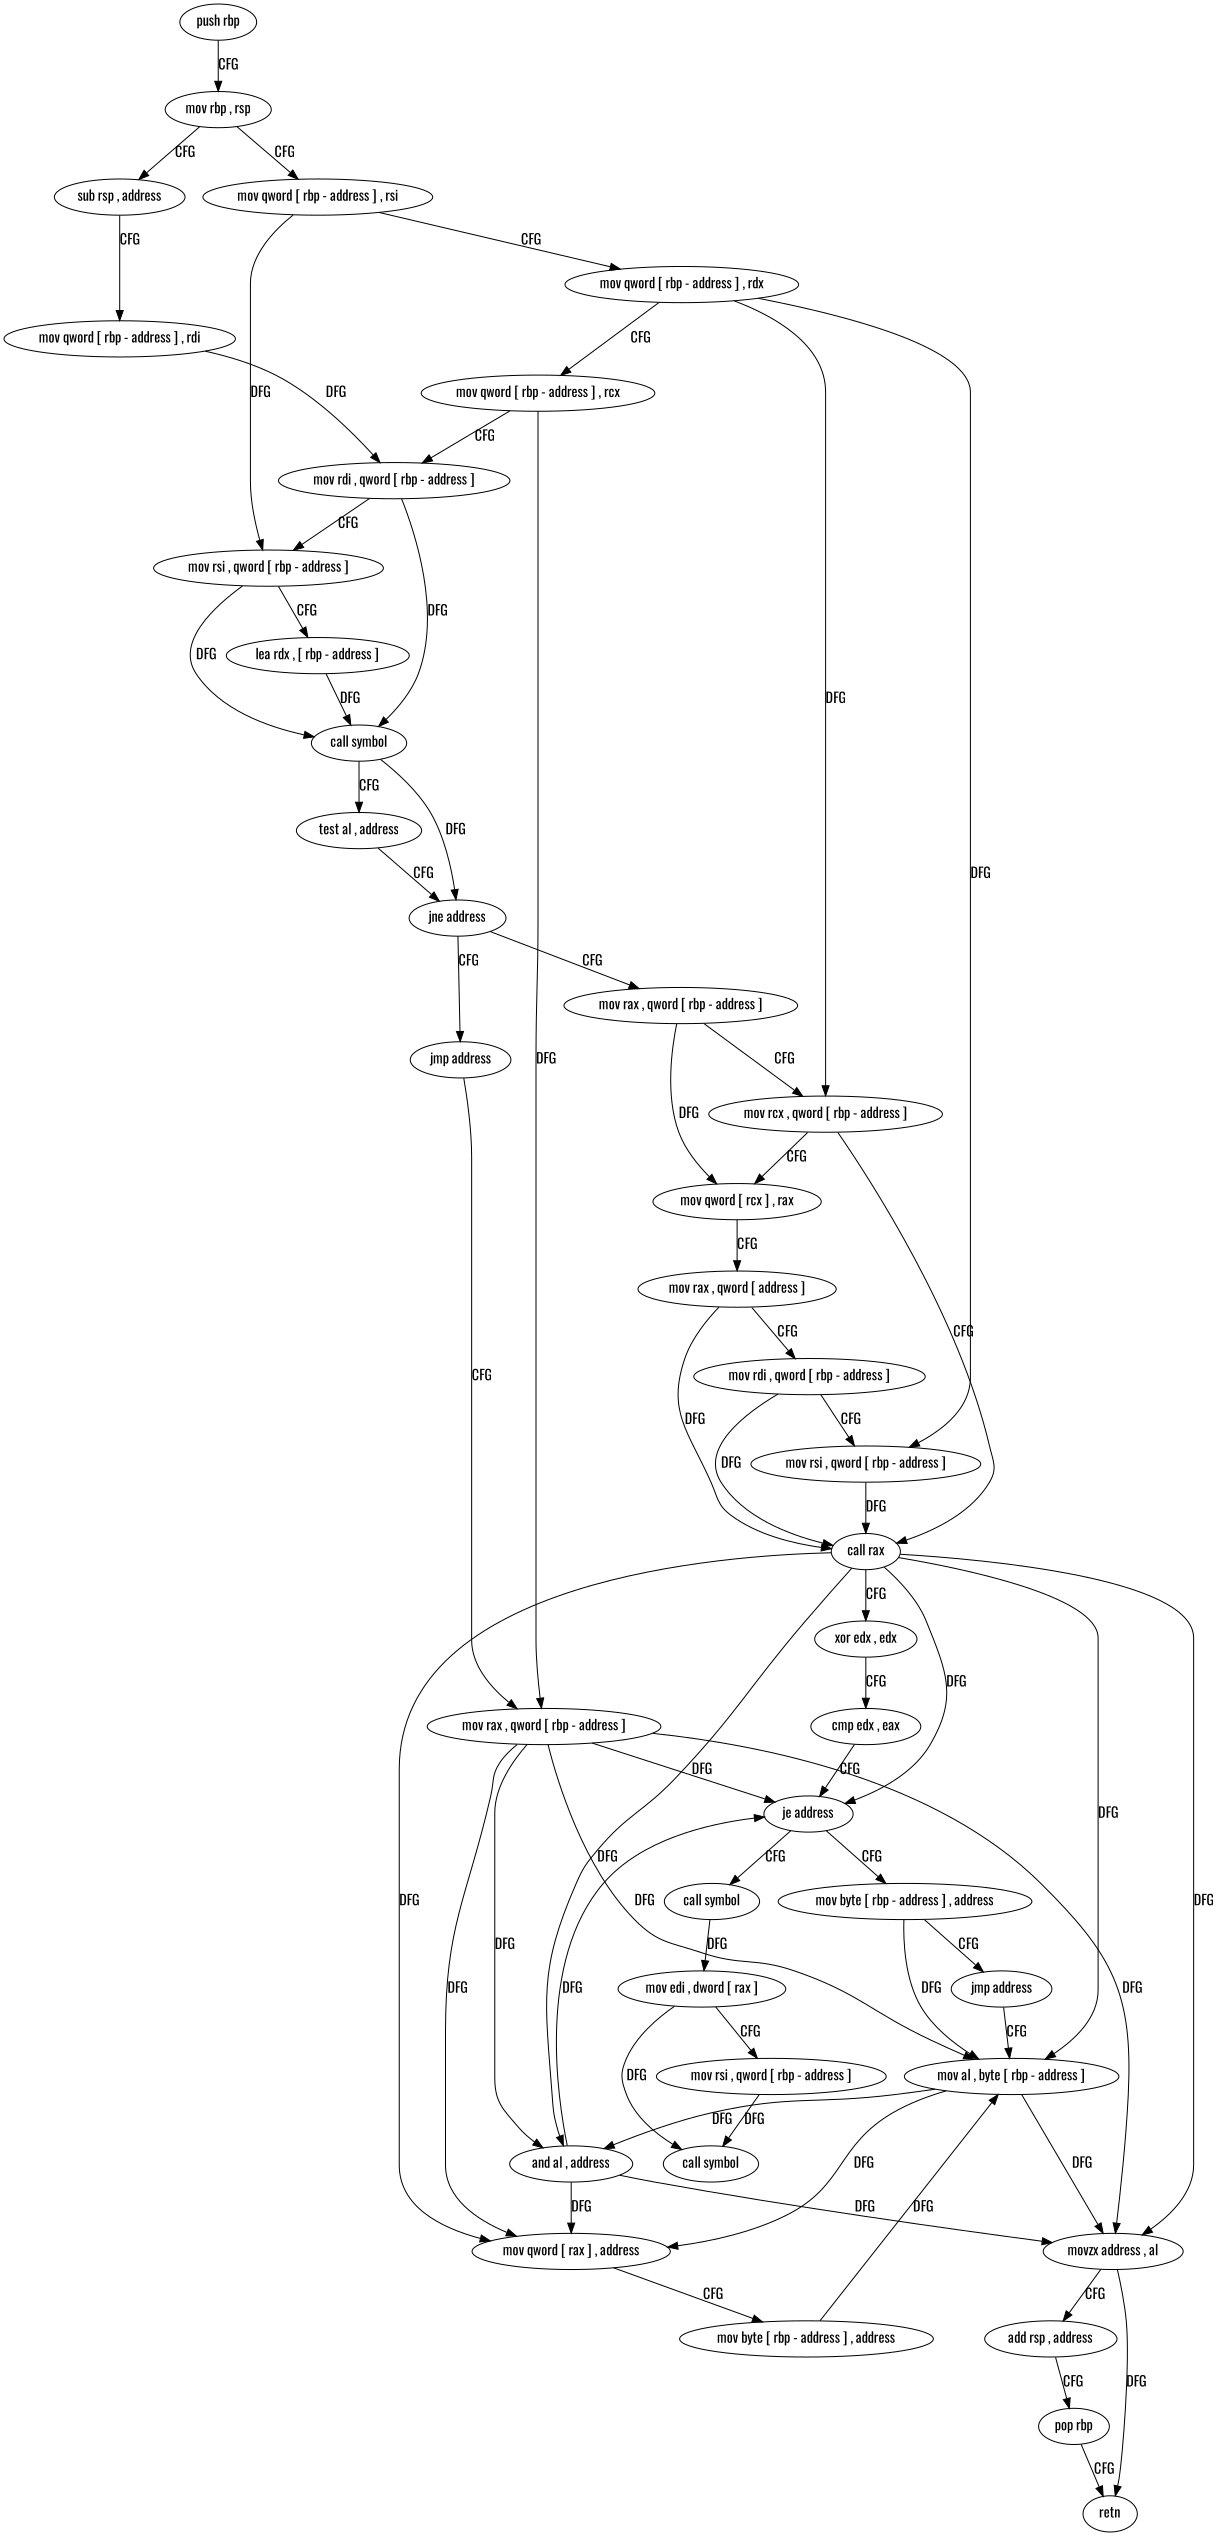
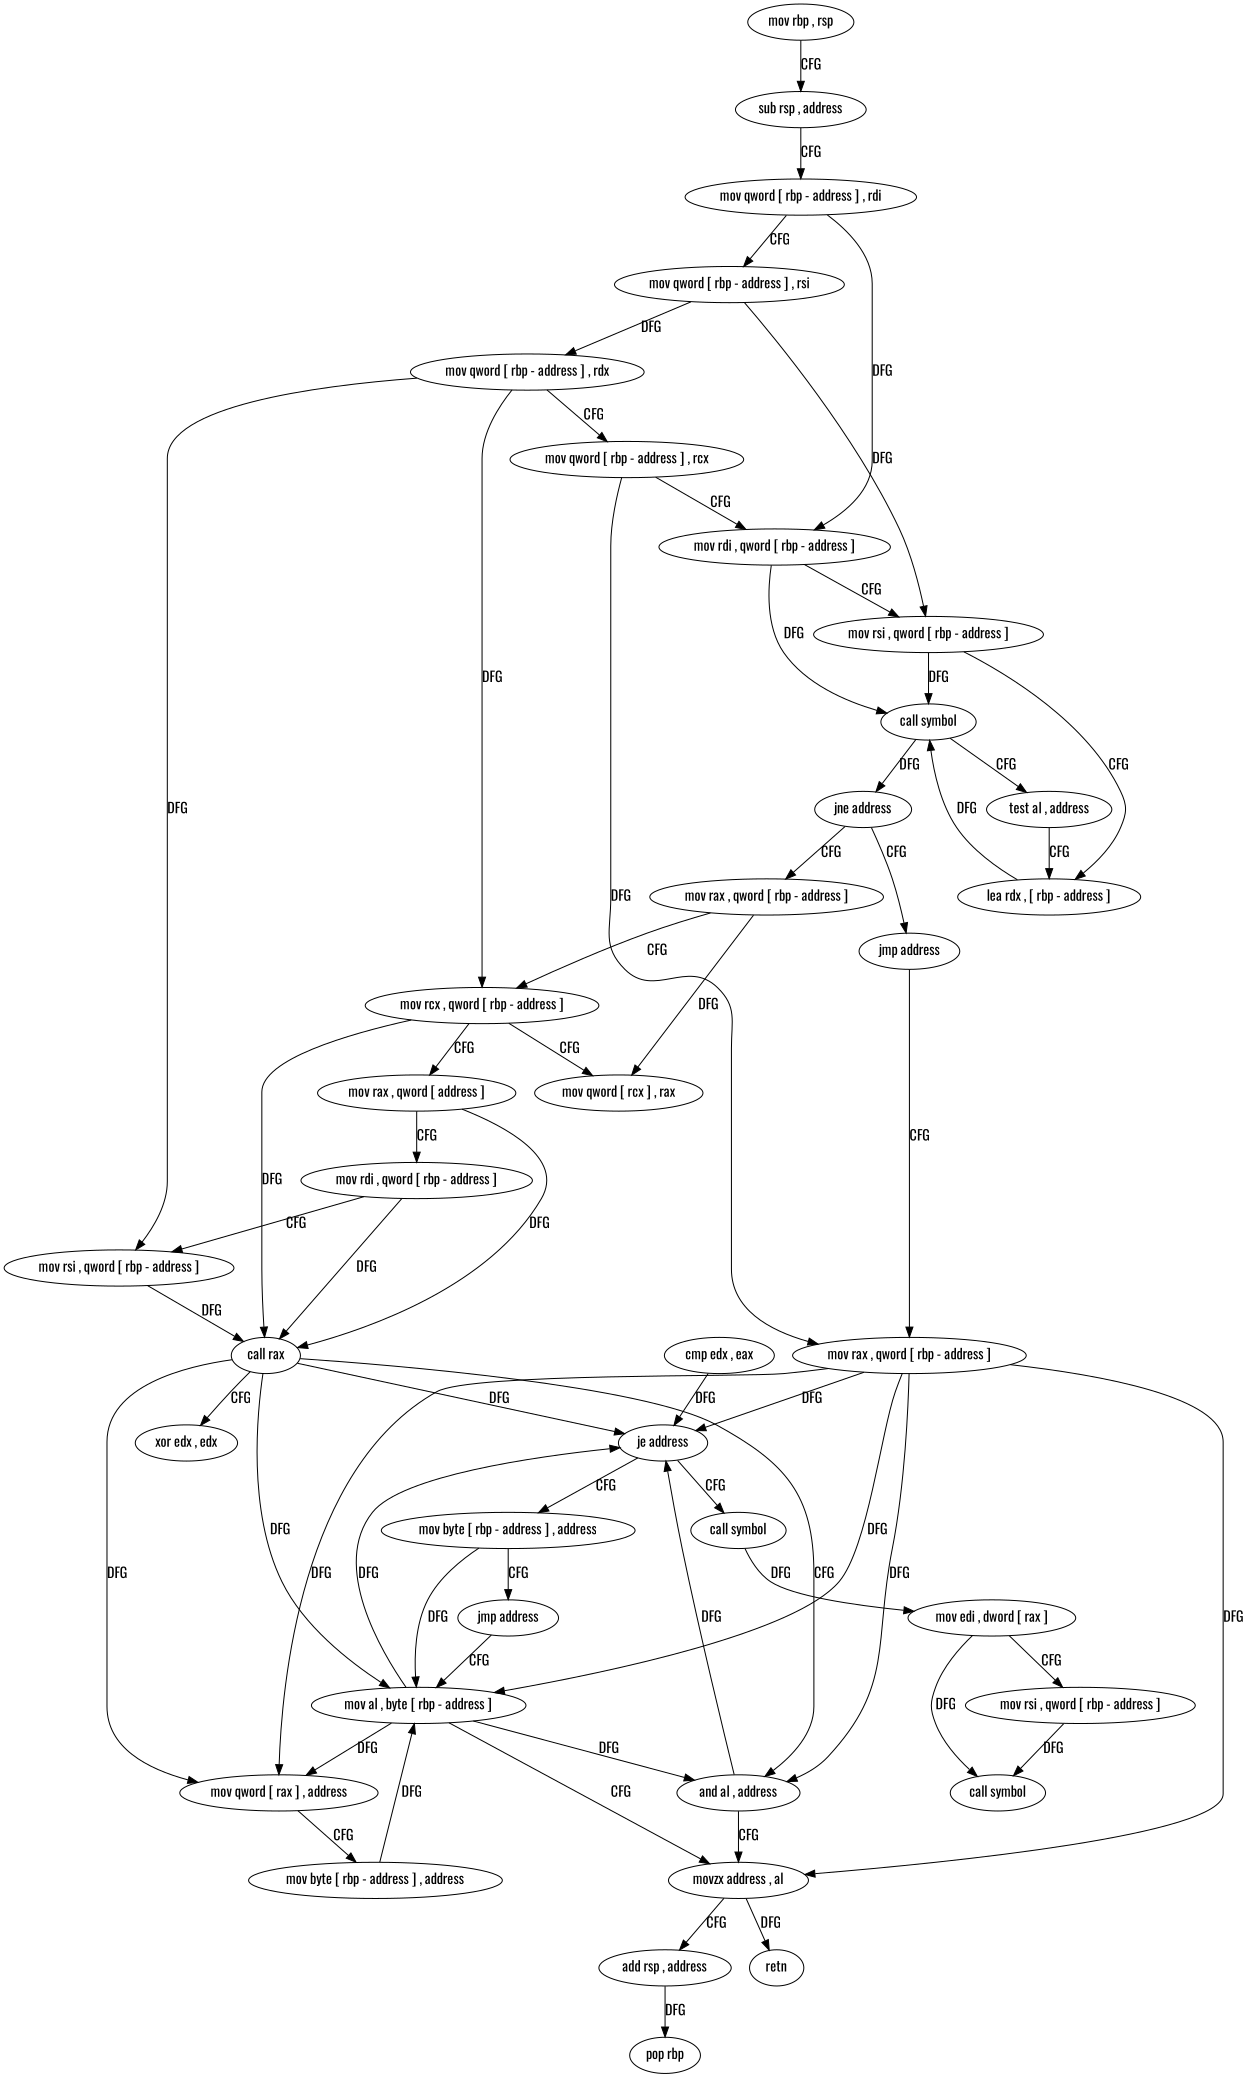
node "push rbp": removed
edge "mov rbp , rsp" -> "mov qword [ rbp - address ] , rsi": now "mov qword [ rbp - address ] , rdi" -> "mov qword [ rbp - address ] , rsi"
edge "mov qword [ rbp - address ] , rsi" -> "mov qword [ rbp - address ] , rdx": label "CFG" -> "DFG"
edge "test al , address" -> "jne address": now "test al , address" -> "lea rdx , [ rbp - address ]"
edge "mov qword [ rcx ] , rax" -> "mov rax , qword [ address ]": now "mov rcx , qword [ rbp - address ]" -> "mov rax , qword [ address ]"
edge "mov rcx , qword [ rbp - address ]" -> "call rax": label "CFG" -> "DFG"
edge "mov al , byte [ rbp - address ]" -> "je address": added, label "DFG"
edge "xor edx , edx" -> "cmp edx , eax": removed, label "CFG"
edge "cmp edx , eax" -> "je address": label "CFG" -> "DFG"
edge "call rax" -> "movzx address , al": removed, label "DFG"
edge "call rax" -> "and al , address": label "DFG" -> "CFG"
edge "mov al , byte [ rbp - address ]" -> "movzx address , al": label "DFG" -> "CFG"
edge "and al , address" -> "mov qword [ rax ] , address": removed, label "DFG"
edge "and al , address" -> "movzx address , al": label "DFG" -> "CFG"
edge "add rsp , address" -> "pop rbp": label "CFG" -> "DFG"
edge "pop rbp" -> "retn": removed, label "CFG"
